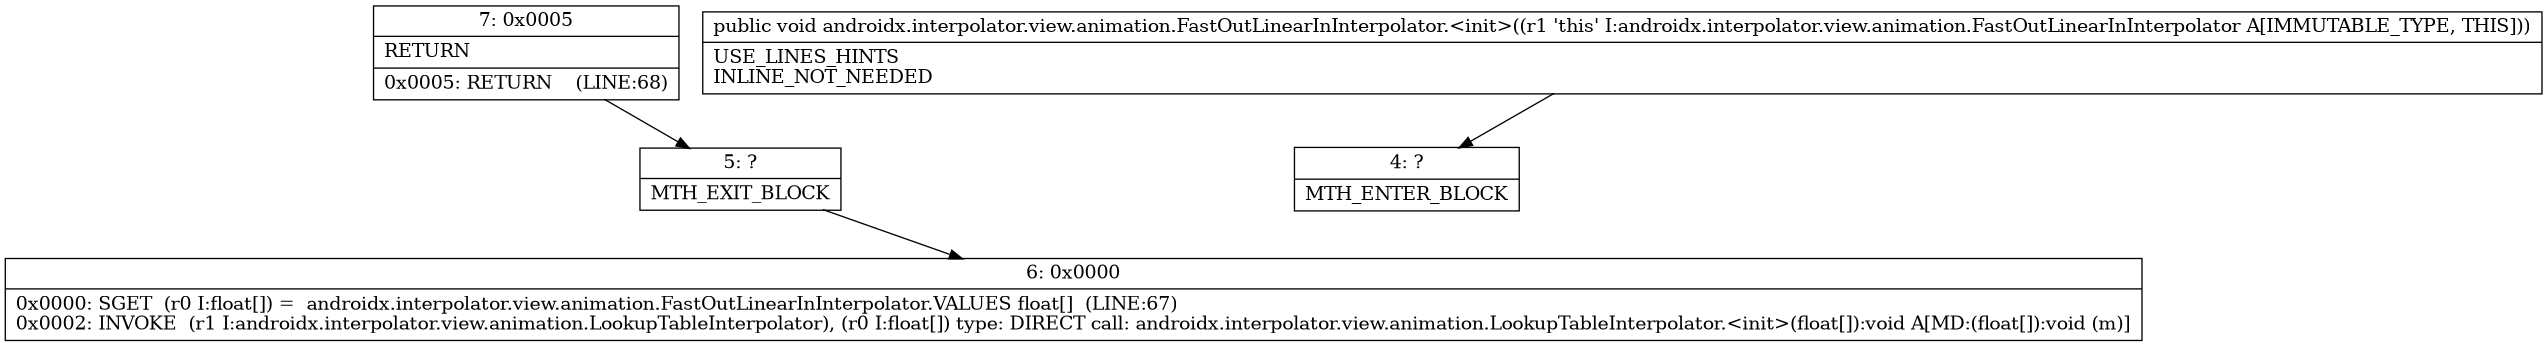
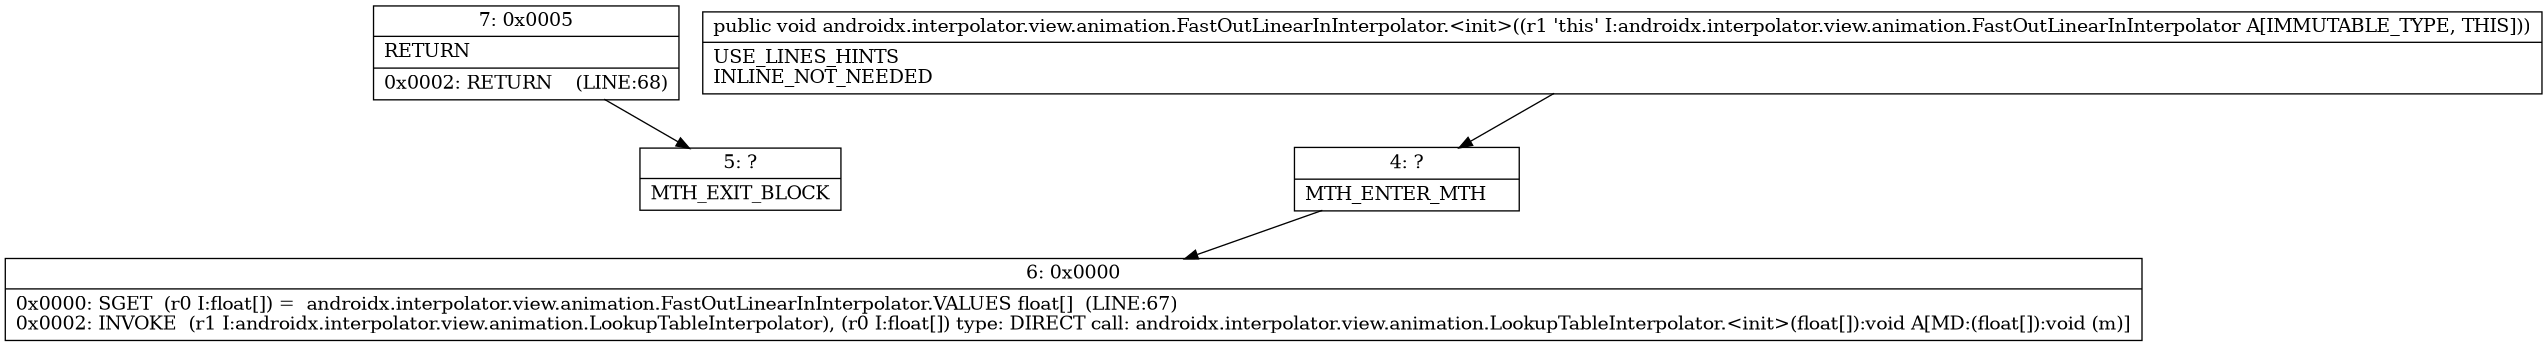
node "7: 0x0005": text "0x0005: RETURN    (LINE:68)" -> "0x0002: RETURN    (LINE:68)"
node "4: ?": text "MTH_ENTER_BLOCK" -> "MTH_ENTER_MTH"
edge "5: ?" -> "6: 0x0000": now "4: ?" -> "6: 0x0000"
